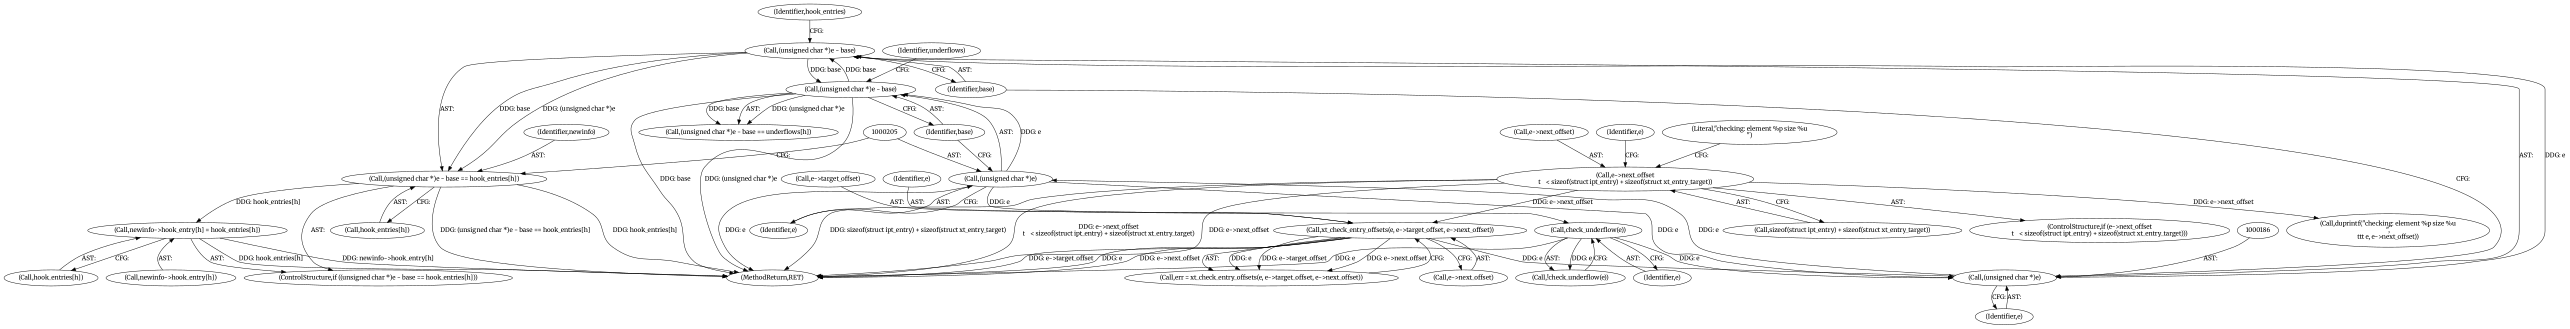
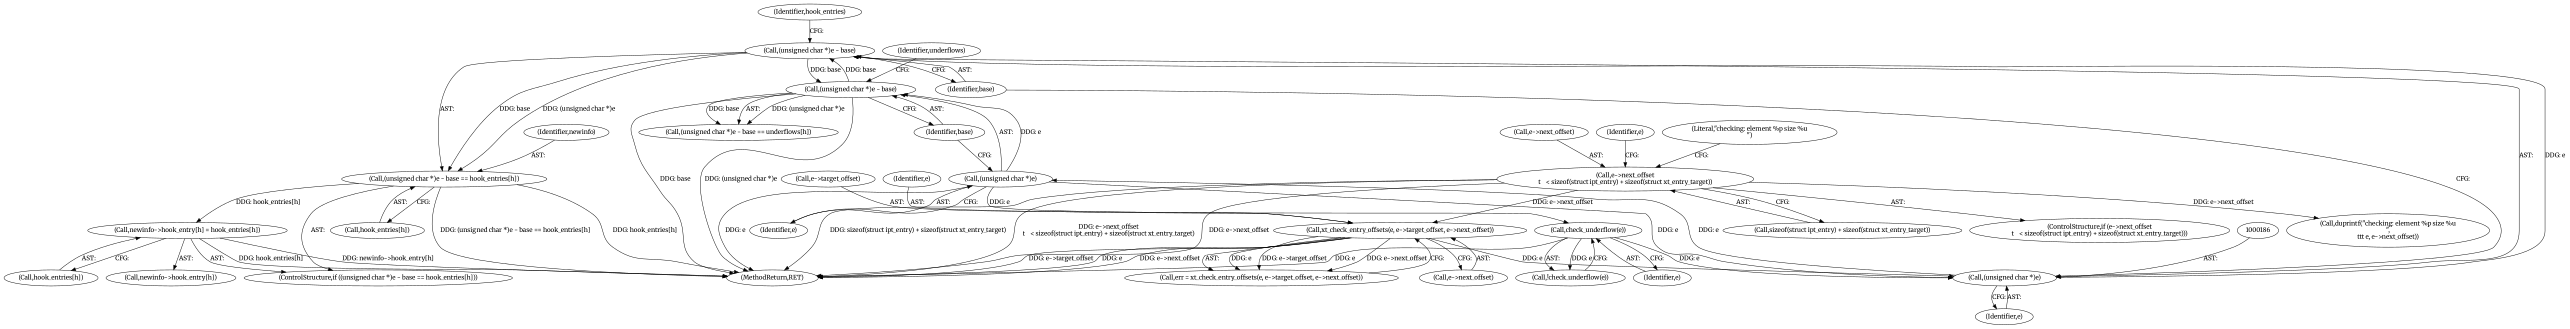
node "1000205": removed
edge "(Call,newinfo->hook_entry[h])" -> "(Call,newinfo->hook_entry[h] = hook_entries[h])": reversed
